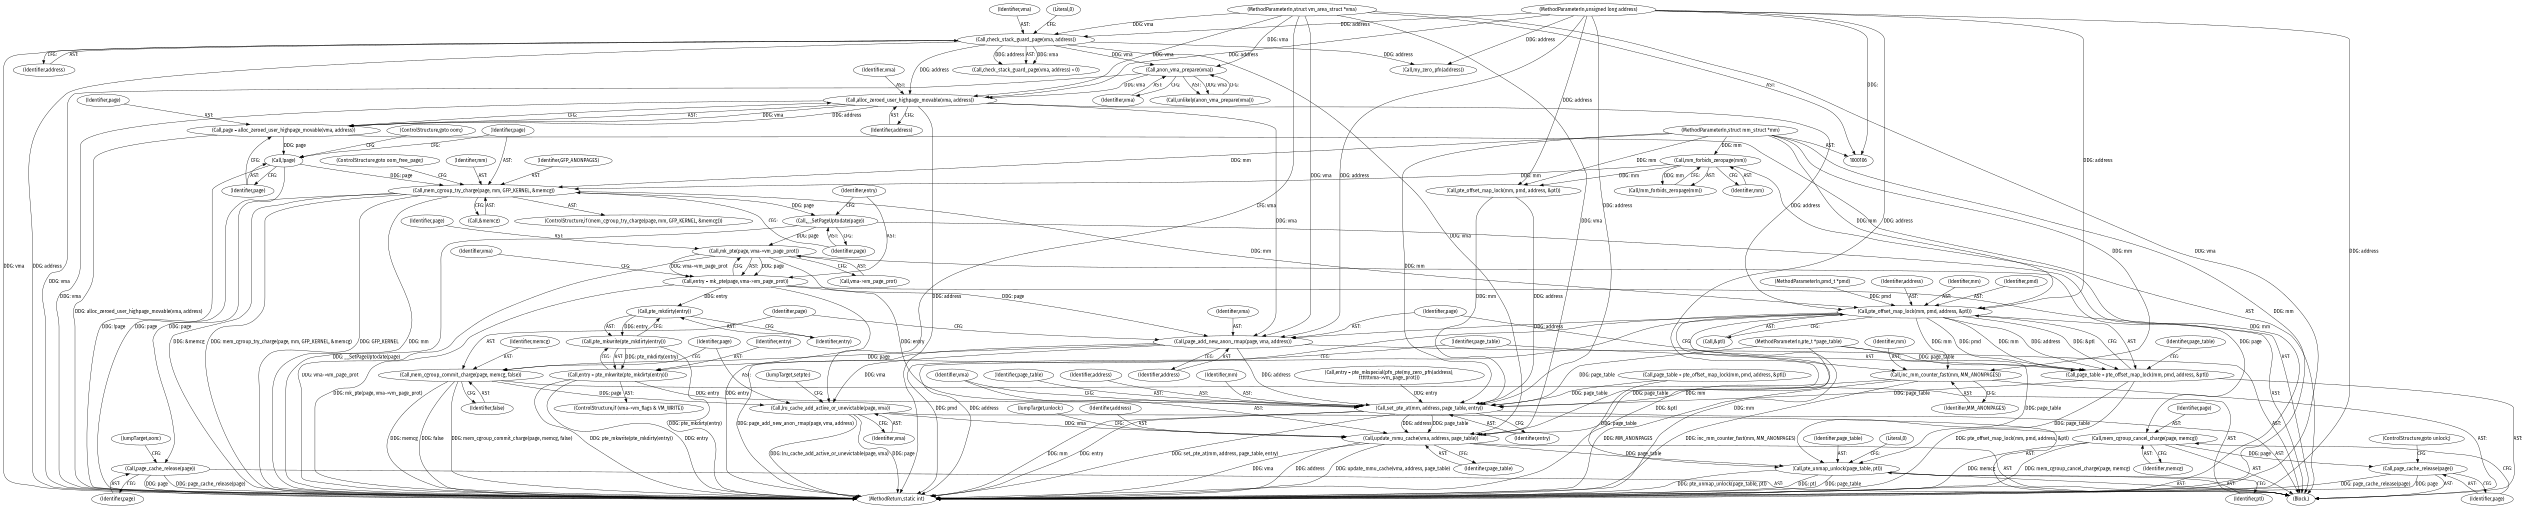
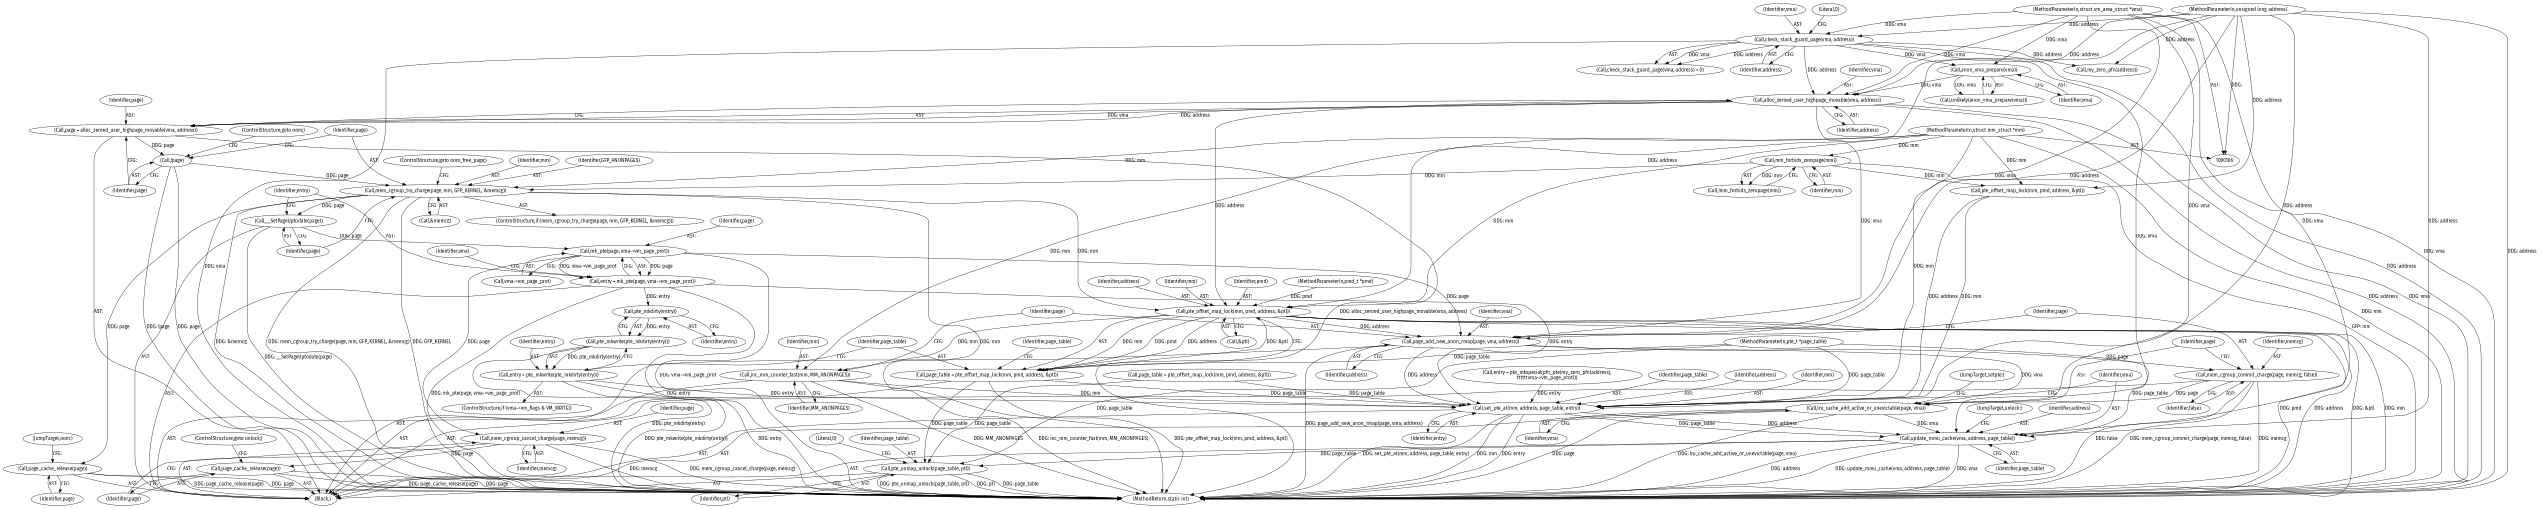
edge "(Call,anon_vma_prepare(vma))" -> "(MethodReturn,static int)": removed, label "DDG: vma"
edge "(MethodParameterIn,struct vm_area_struct *vma)" -> "(Call,lru_cache_add_active_or_unevictable(page, vma))": label "CFG: vma" -> "DDG: vma"
edge "(Call,mm_forbids_zeropage(mm))" -> "(MethodReturn,static int)": label "DDG: mm" -> "GFP: mm"
